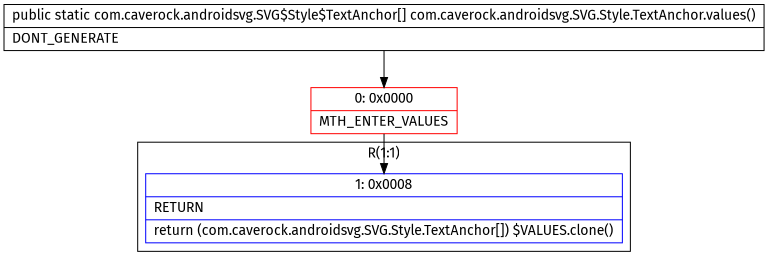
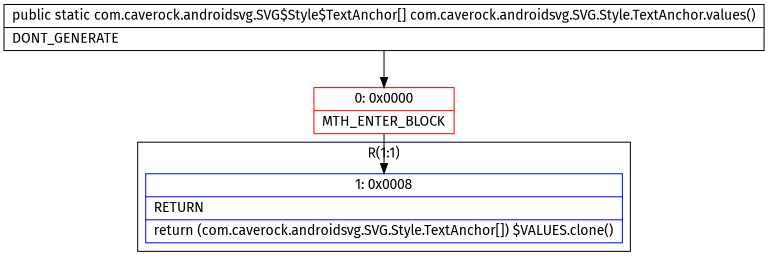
node "0: 0x0000": text "MTH_ENTER_VALUES" -> "MTH_ENTER_BLOCK"
